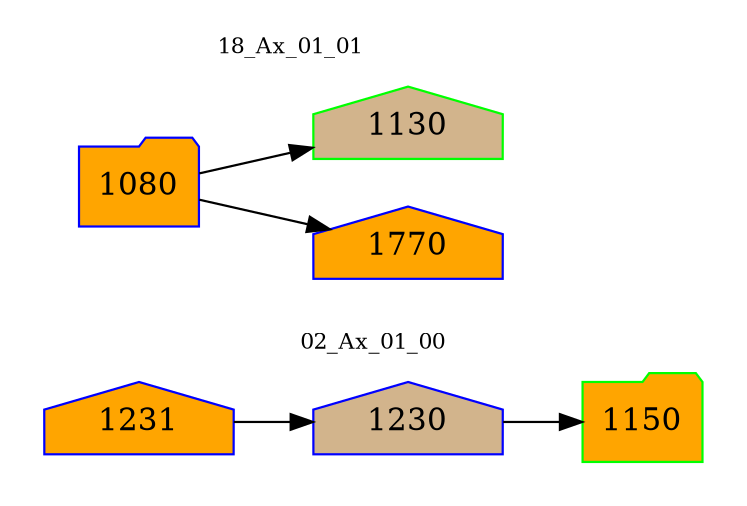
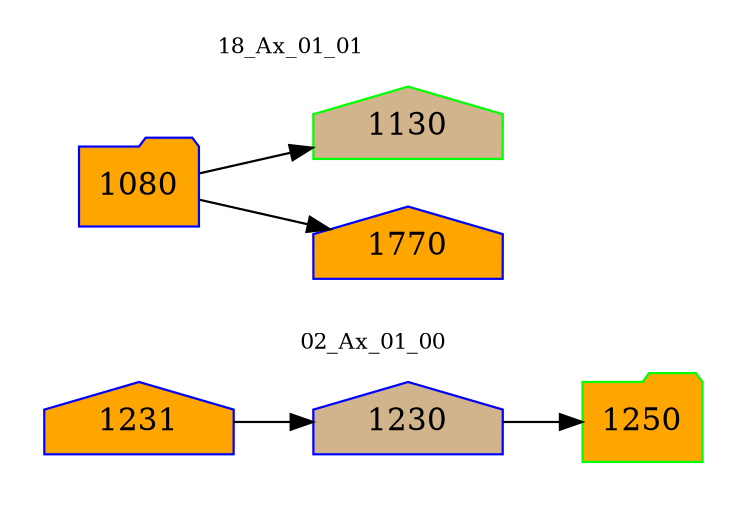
node "1150": label "1150" -> "1250"
